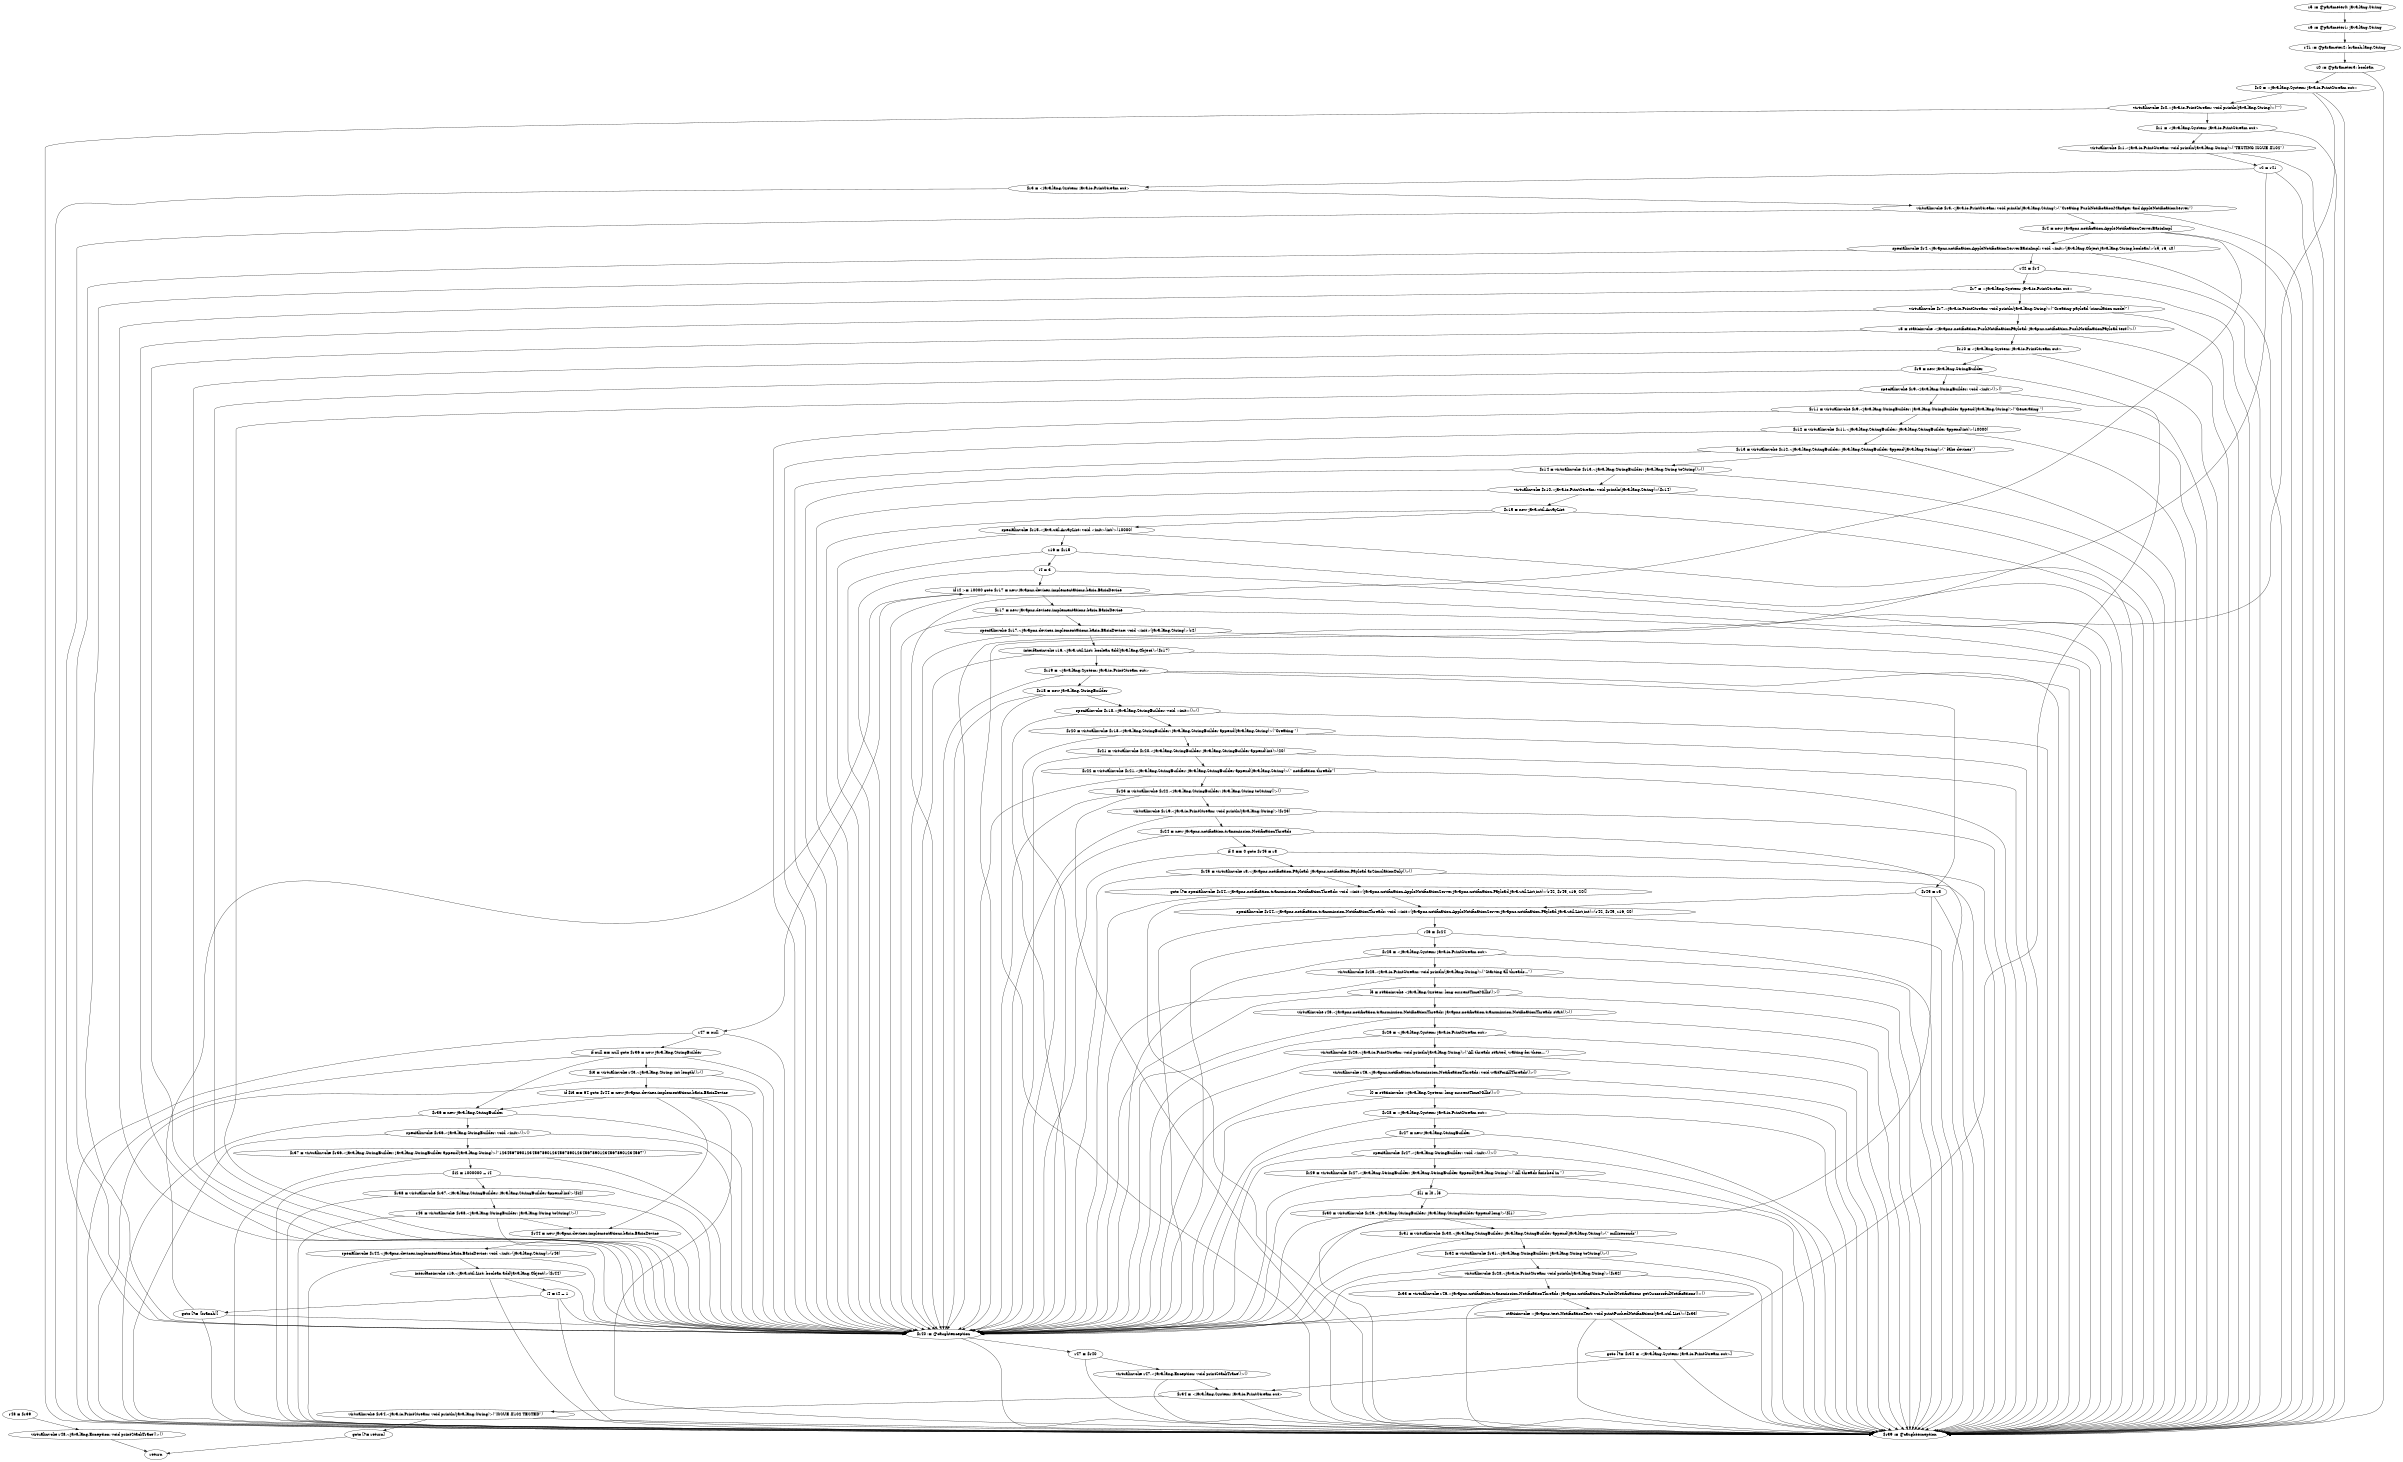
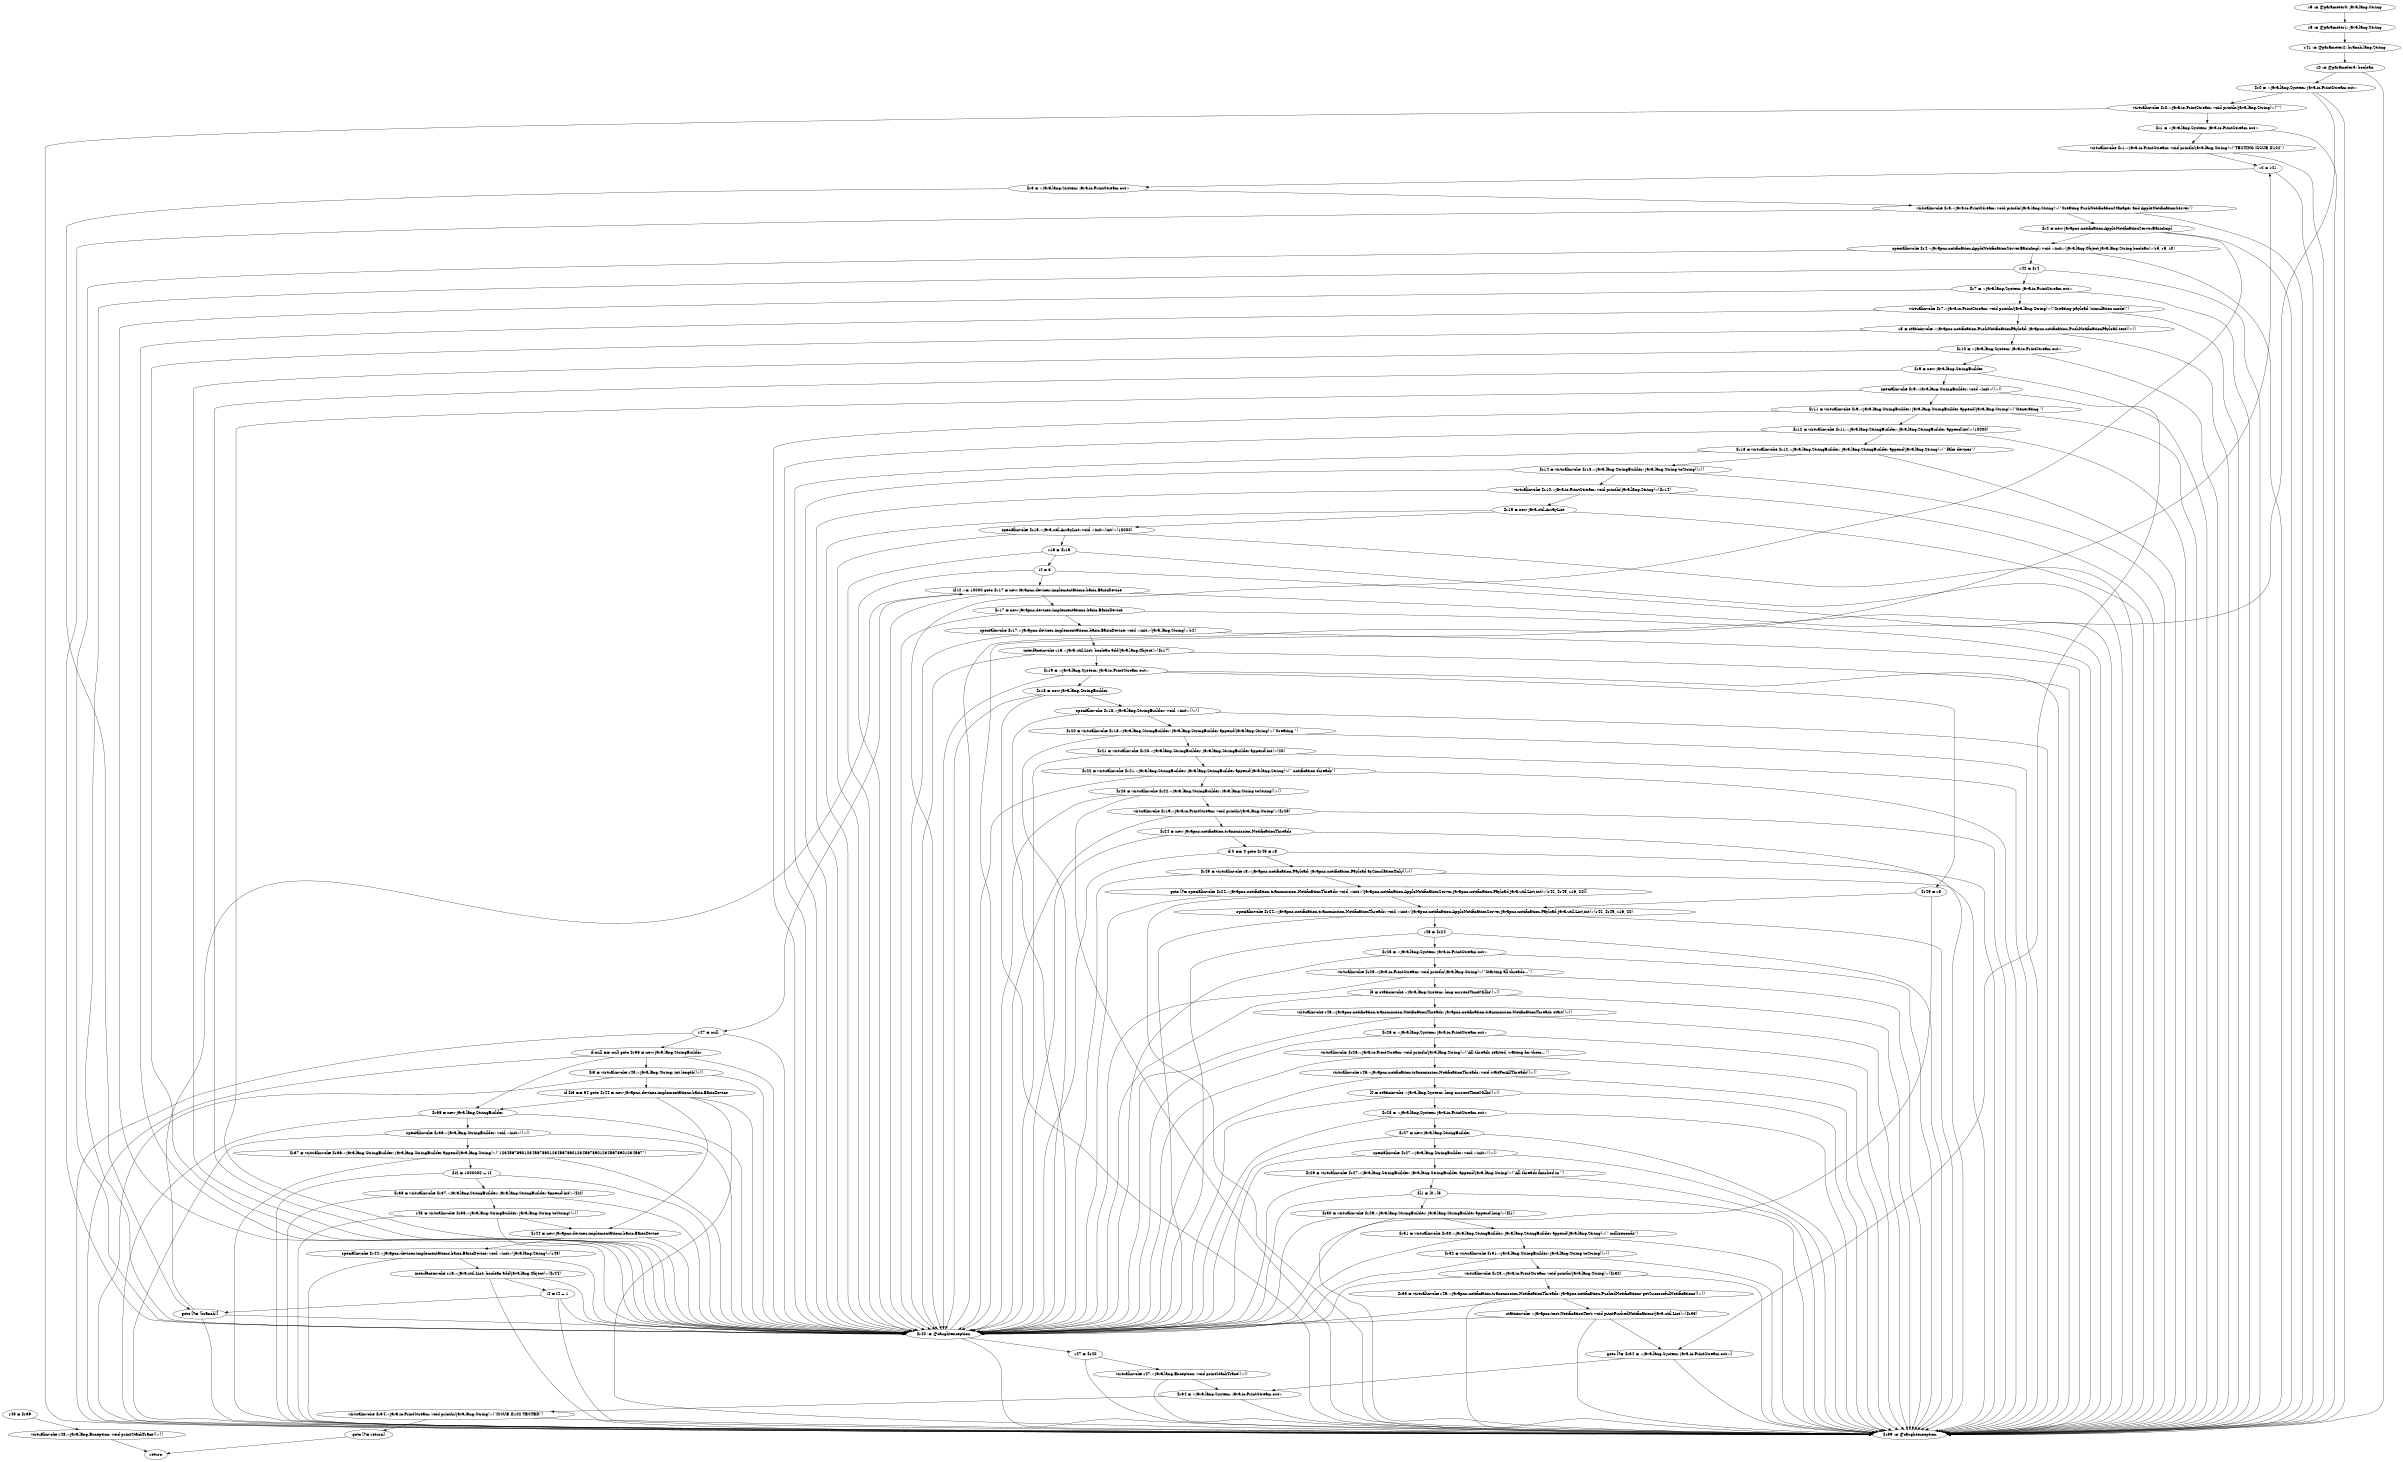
edge "r2 = r41" -> "$r40 := @caughtexception": reversed
edge "$r45 = r8" -> "$r39 := @caughtexception": removed
edge "$r3 = <java.lang.System: java.io.PrintStream out>" -> "$r39 := @caughtexception": now "$r3 = <java.lang.System: java.io.PrintStream out>" -> "goto [?= (branch)]"
